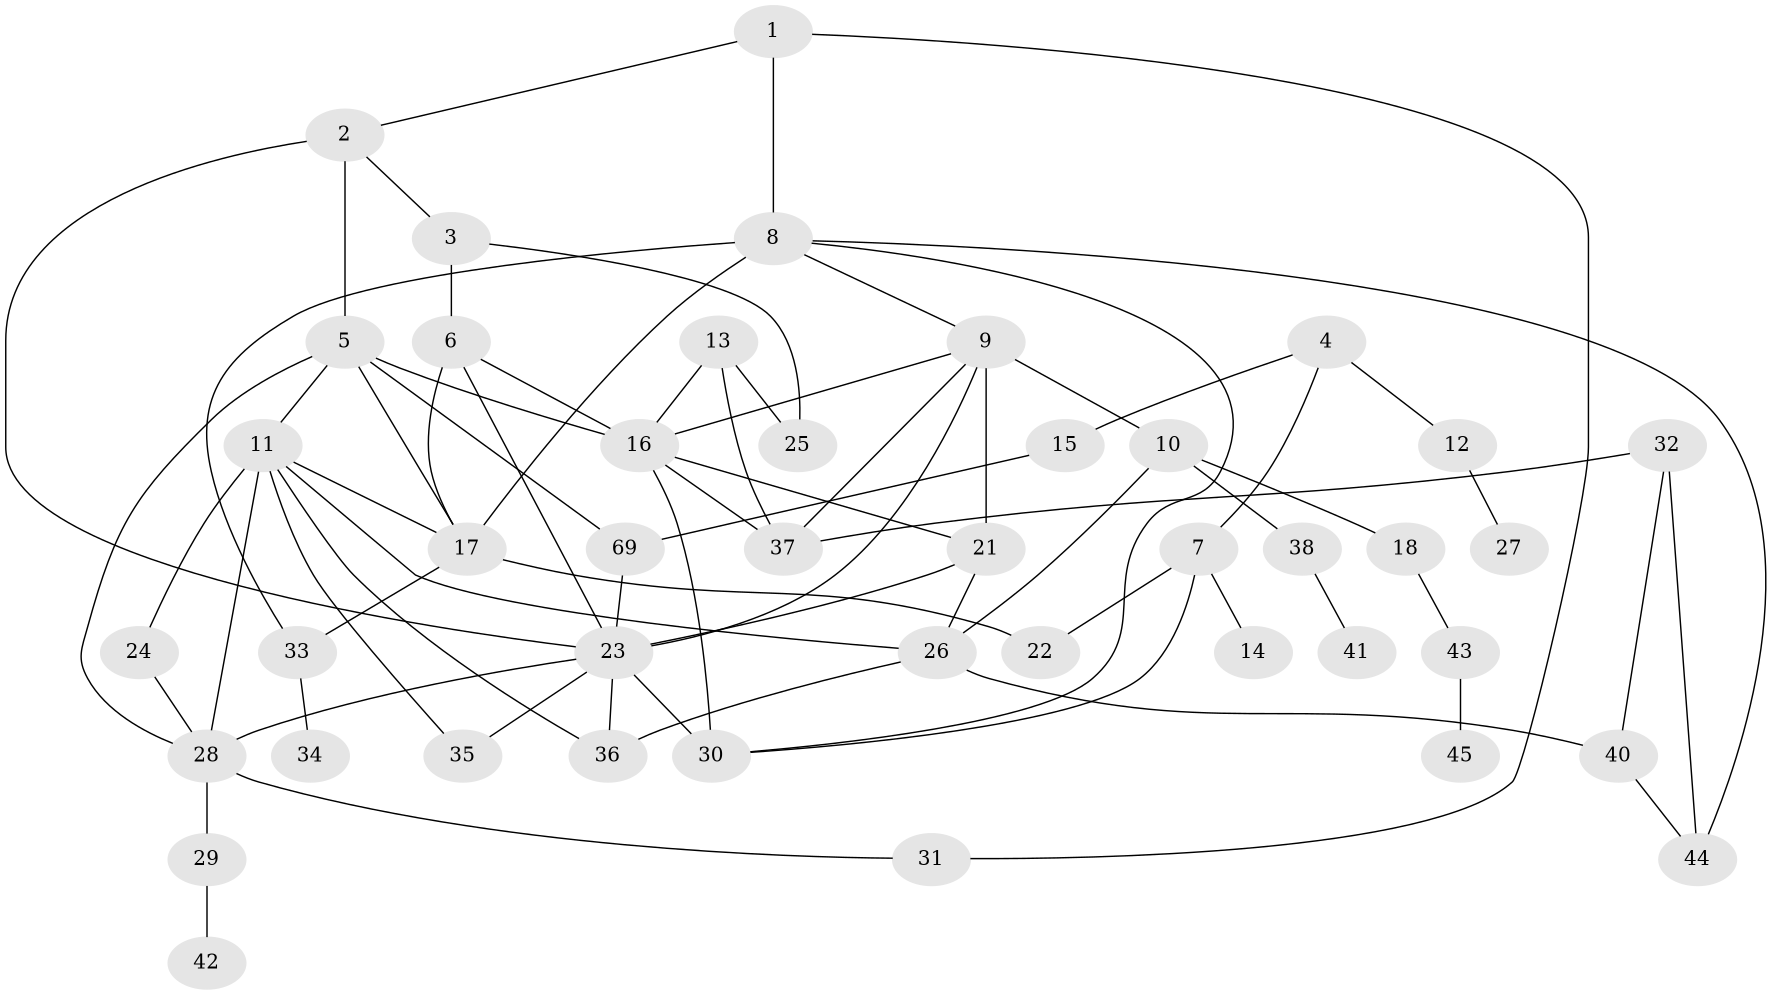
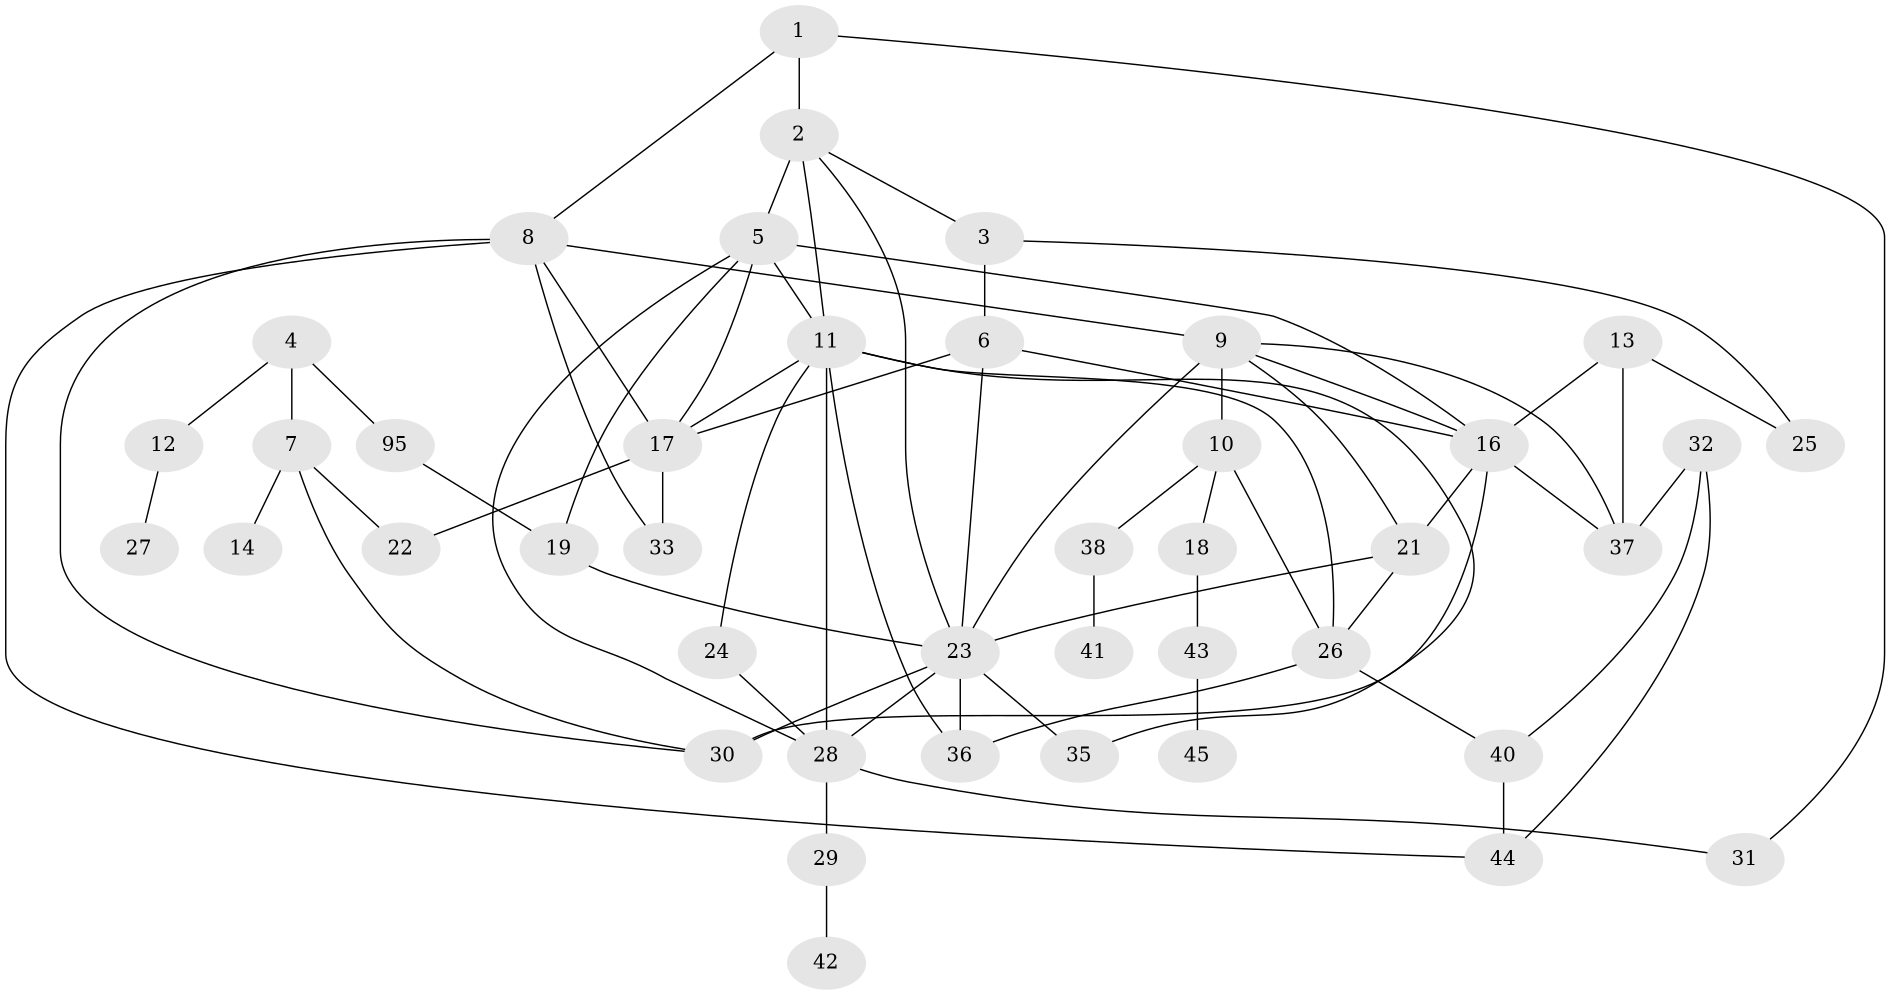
edge "2" -- "11": added
node "15": label "15" -> "95"
node "69": label "69" -> "19"
node "34": removed
